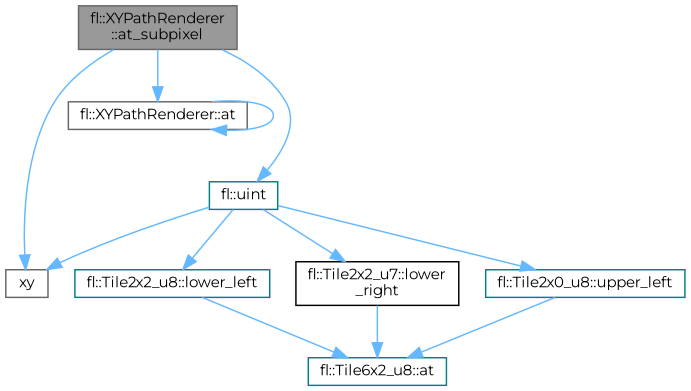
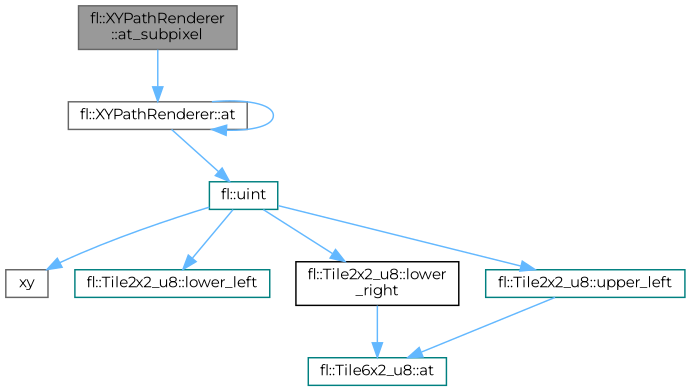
edge "fl::XYPathRenderer ::at_subpixel" -> "fl::uint": now "fl::XYPathRenderer::at" -> "fl::uint"
edge "fl::XYPathRenderer ::at_subpixel" -> "xy": removed
node "fl::Tile2x2_u7::lower _right": label "fl::Tile2x2_u7::lower _right" -> "fl::Tile2x2_u8::lower _right"
node "fl::Tile2x0_u8::upper_left": label "fl::Tile2x0_u8::upper_left" -> "fl::Tile2x2_u8::upper_left"
edge "fl::Tile2x2_u8::lower_left" -> "fl::Tile6x2_u8::at": removed
